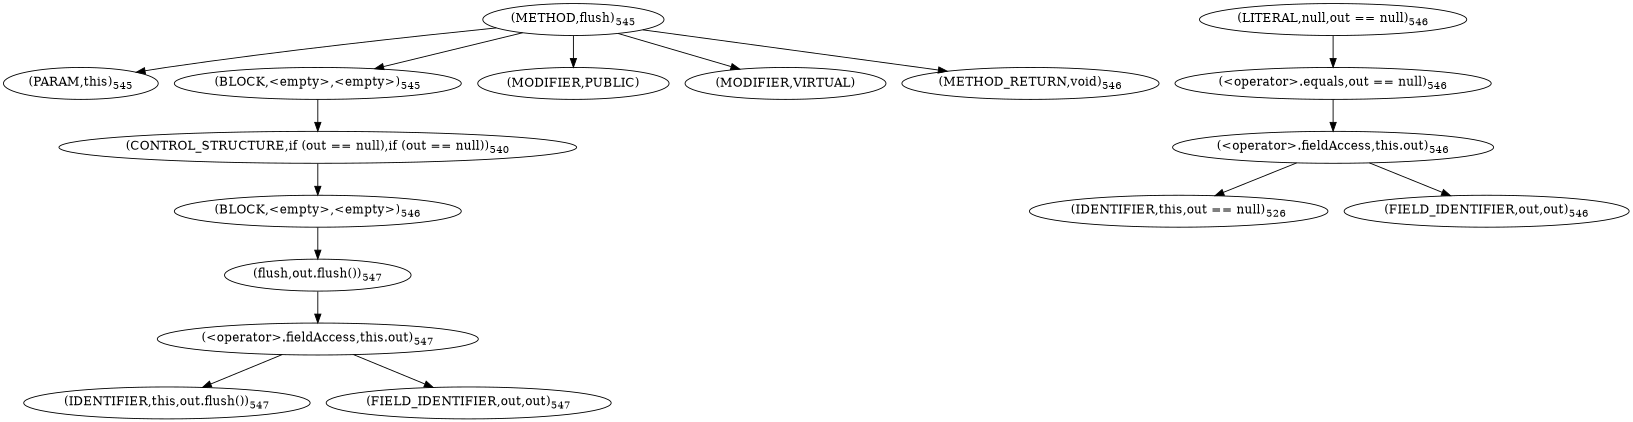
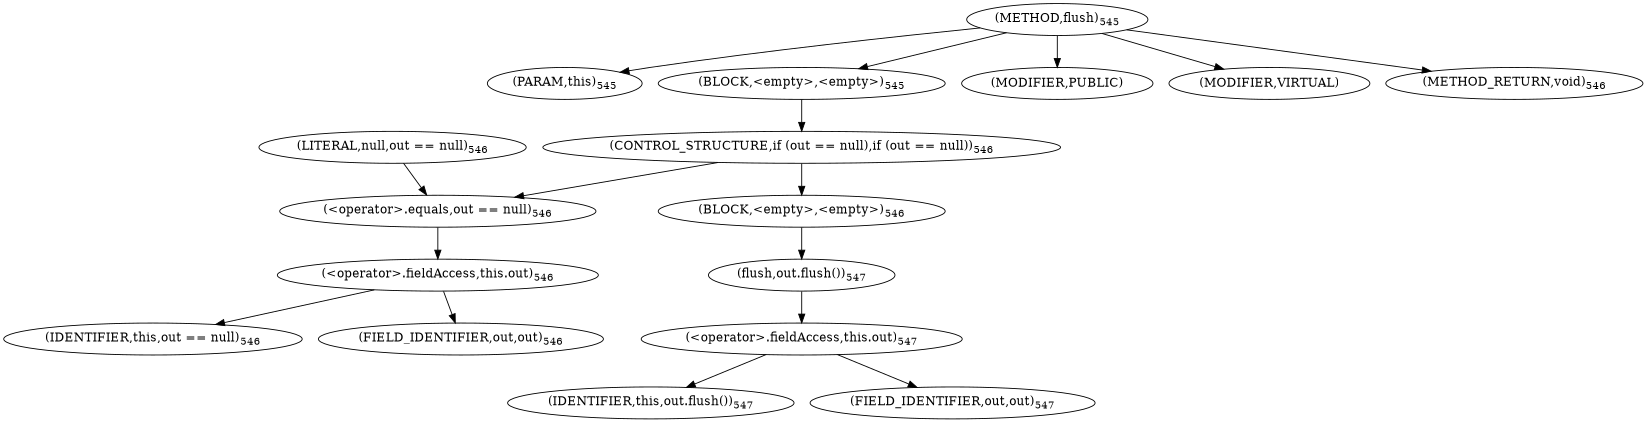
node "(CONTROL_STRUCTURE,if (out == null),if (out == null))": text "540" -> "546"
edge "(CONTROL_STRUCTURE,if (out == null),if (out == null))" -> "(<operator>.equals,out == null)": added
node "(IDENTIFIER,this,out == null)": text "526" -> "546"
